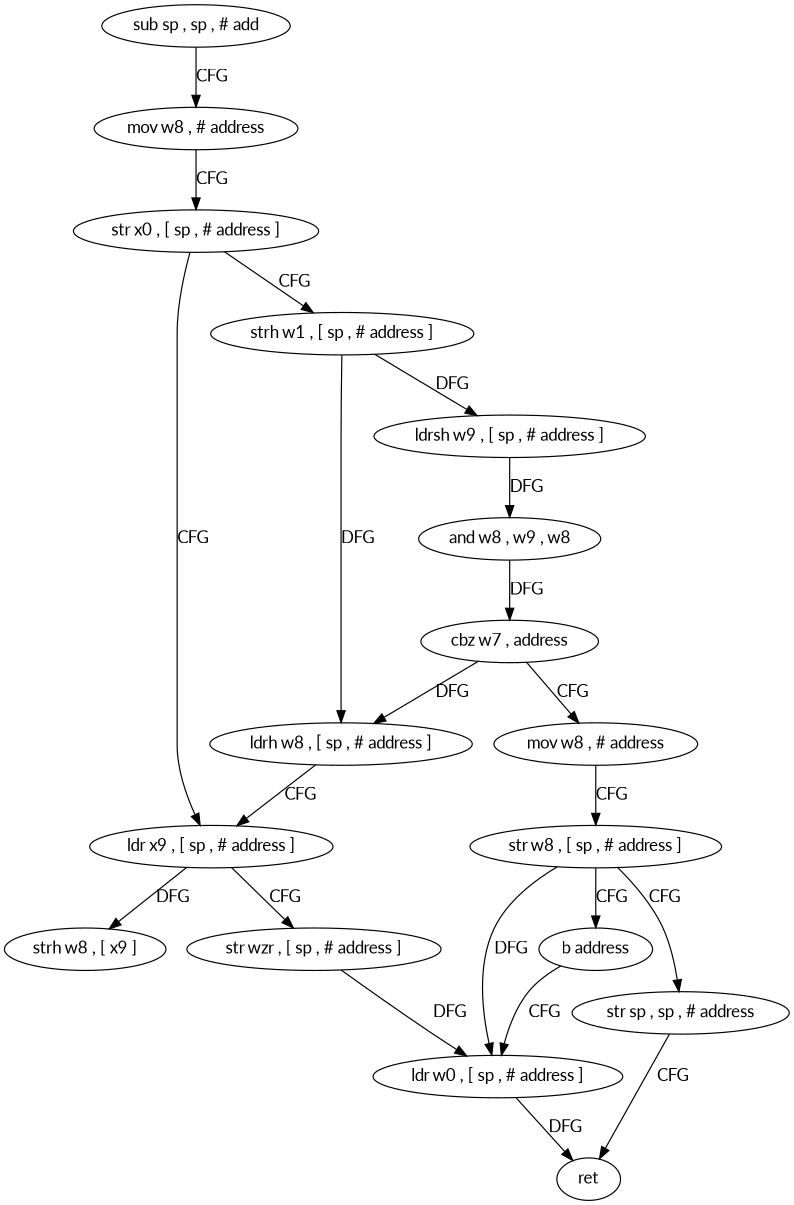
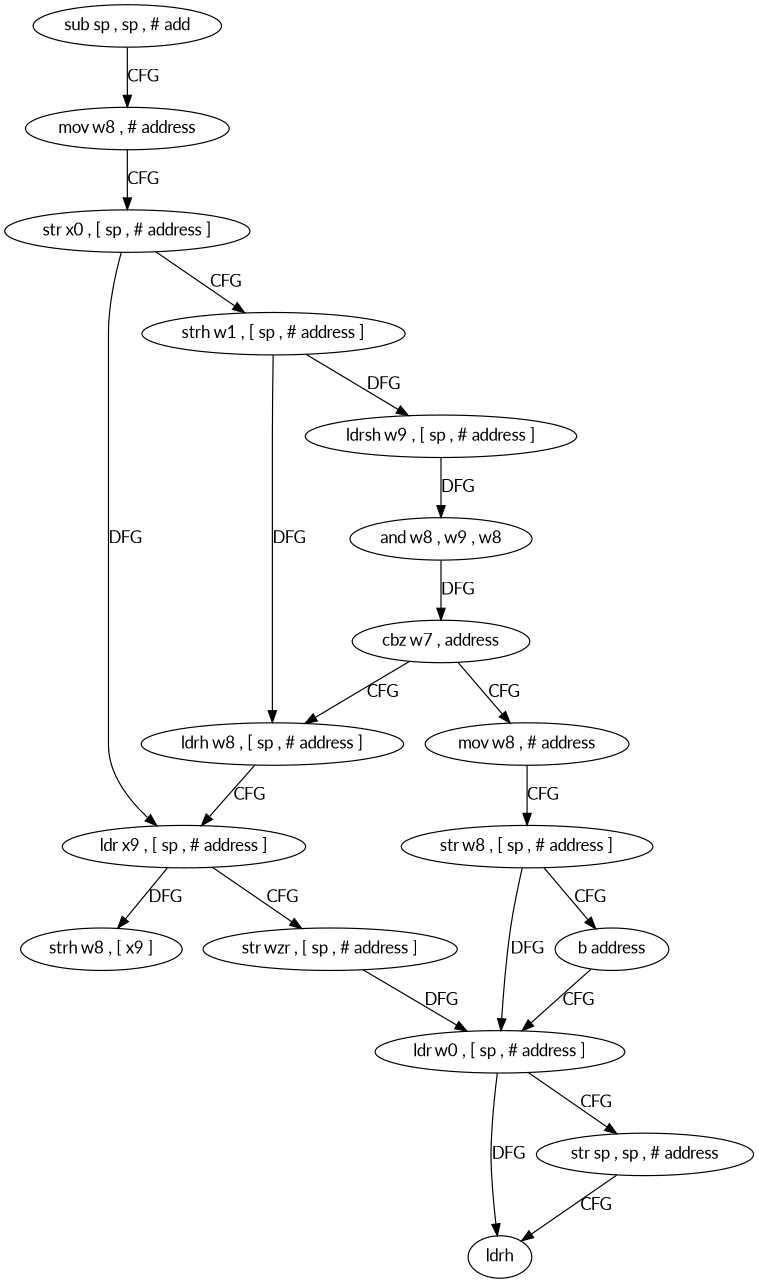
edge "str x0 , [ sp , # address ]" -> "ldr x9 , [ sp , # address ]": label "CFG" -> "DFG"
edge "cbz w7 , address" -> "ldrh w8 , [ sp , # address ]": label "DFG" -> "CFG"
edge "str w8 , [ sp , # address ]" -> "str sp , sp , # address": now "ldr w0 , [ sp , # address ]" -> "str sp , sp , # address"
node "ret": label "ret" -> "ldrh"
